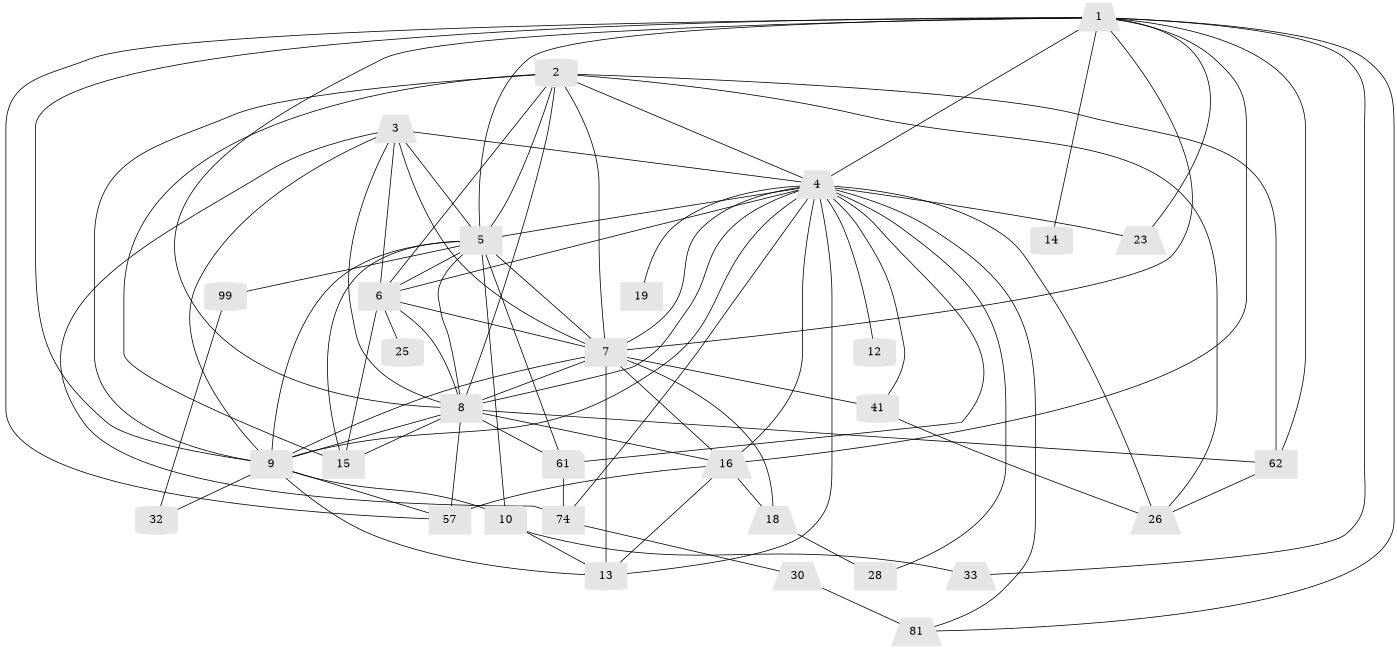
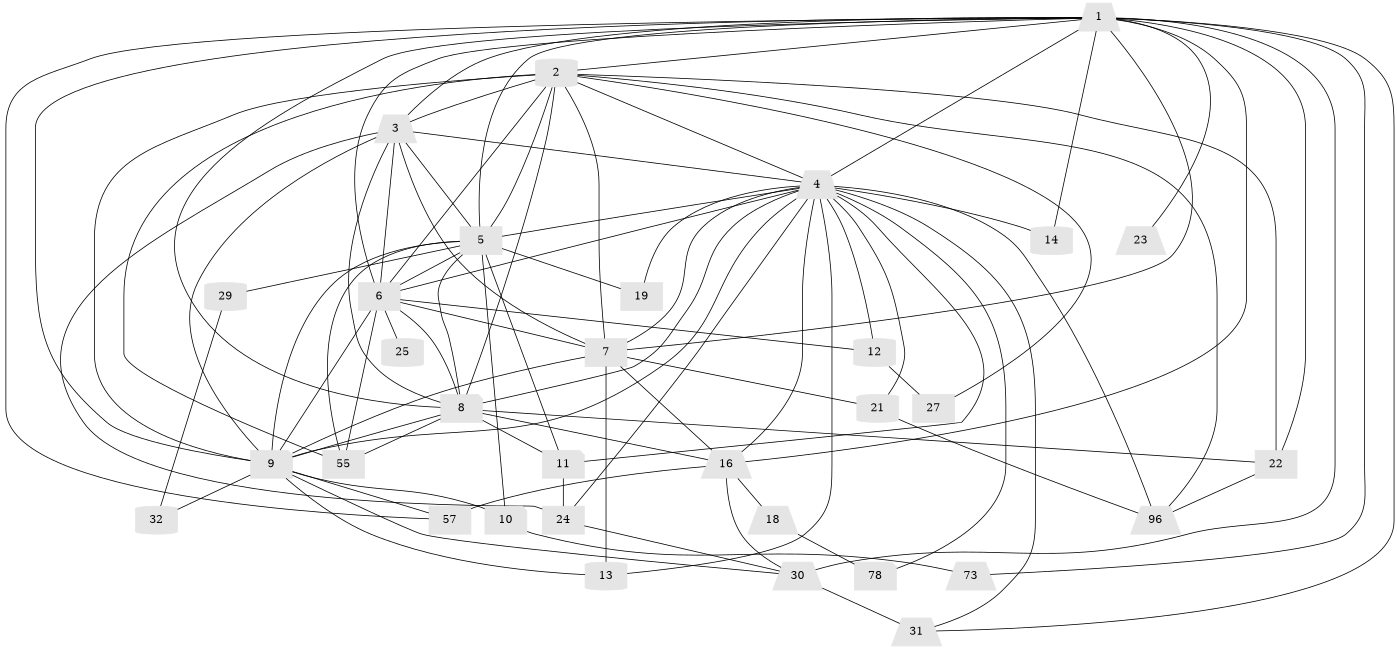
edge "1" -- "3": added
edge "1" -- "2": added
edge "1" -- "6": added
edge "2" -- "3": added
edge "4" -- "23": now "4" -- "14"
node "99": label "99" -> "29"
edge "5" -- "7": now "5" -- "19"
edge "6" -- "12": added
edge "7" -- "8": removed
edge "6" -- "9": added
node "41": label "41" -> "21"
node "27": added
edge "7" -- "18": removed
edge "1" -- "30": added
node "15": label "15" -> "55"
edge "8" -- "57": removed
node "61": label "61" -> "11"
node "62": label "62" -> "22"
node "74": label "74" -> "24"
edge "16" -- "13": now "16" -- "30"
node "26": label "26" -> "96"
edge "10" -- "13": removed
edge "9" -- "30": added
node "28": label "28" -> "78"
node "33": label "33" -> "73"
node "81": label "81" -> "31"
